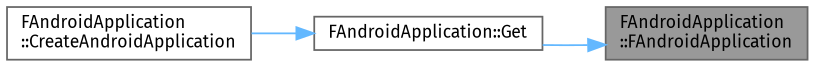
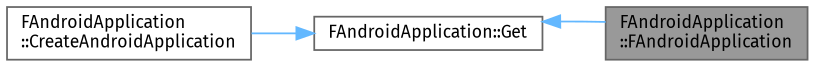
edge "FAndroidApplication::Get" -> "FAndroidApplication ::FAndroidApplication": reversed
